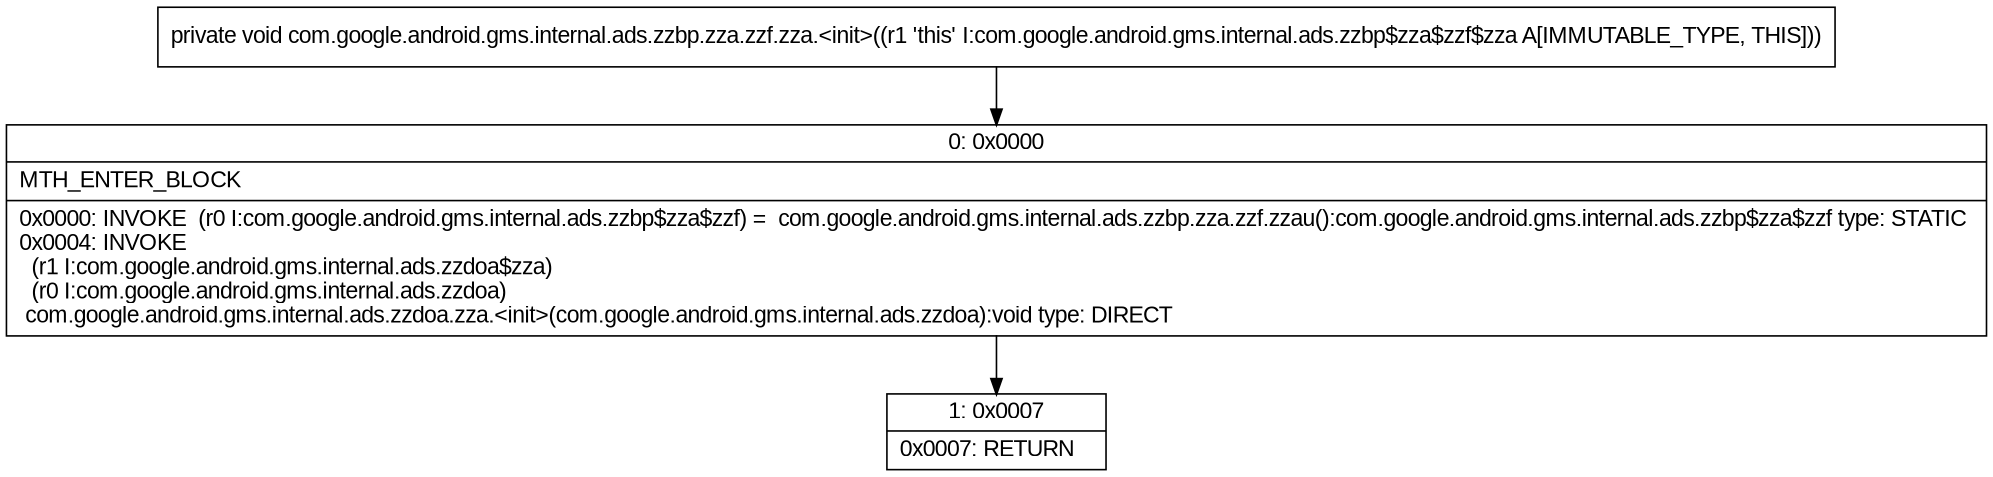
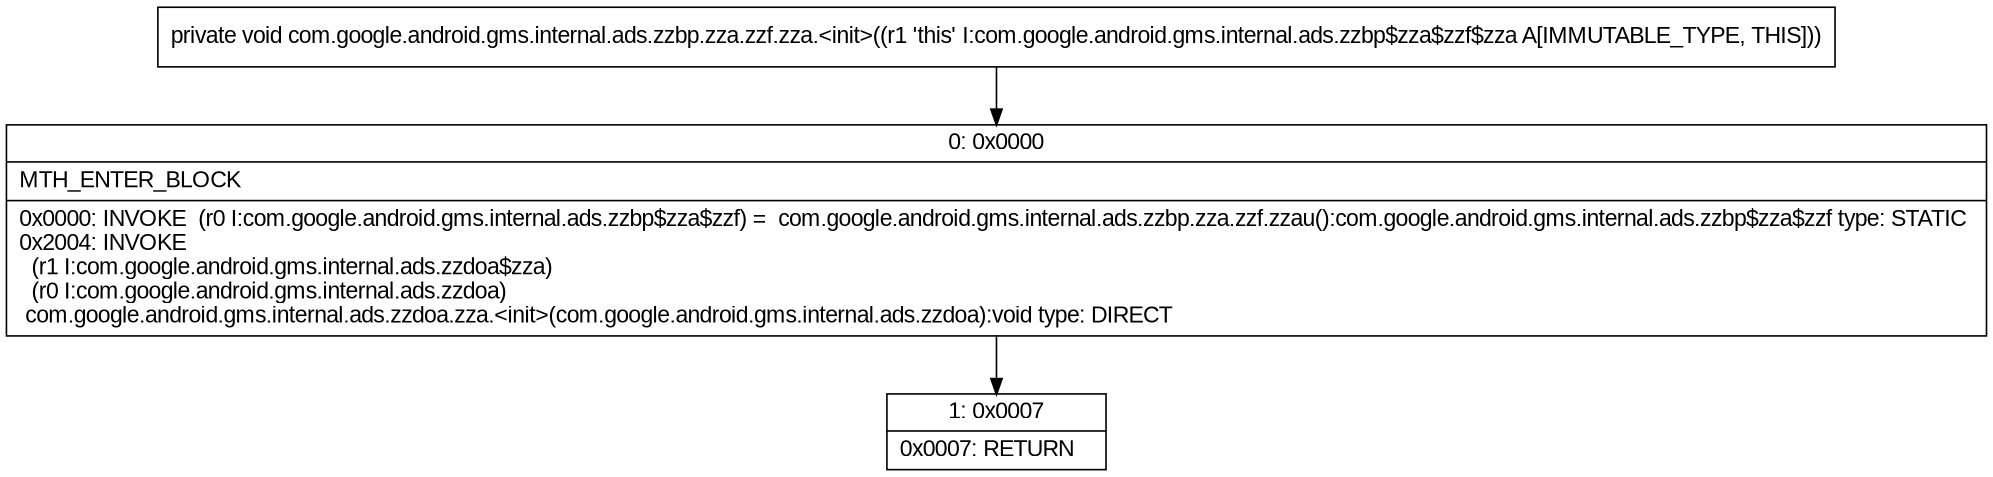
node "0: 0x0000": text "0x0004: INVOKE" -> "0x2004: INVOKE"
